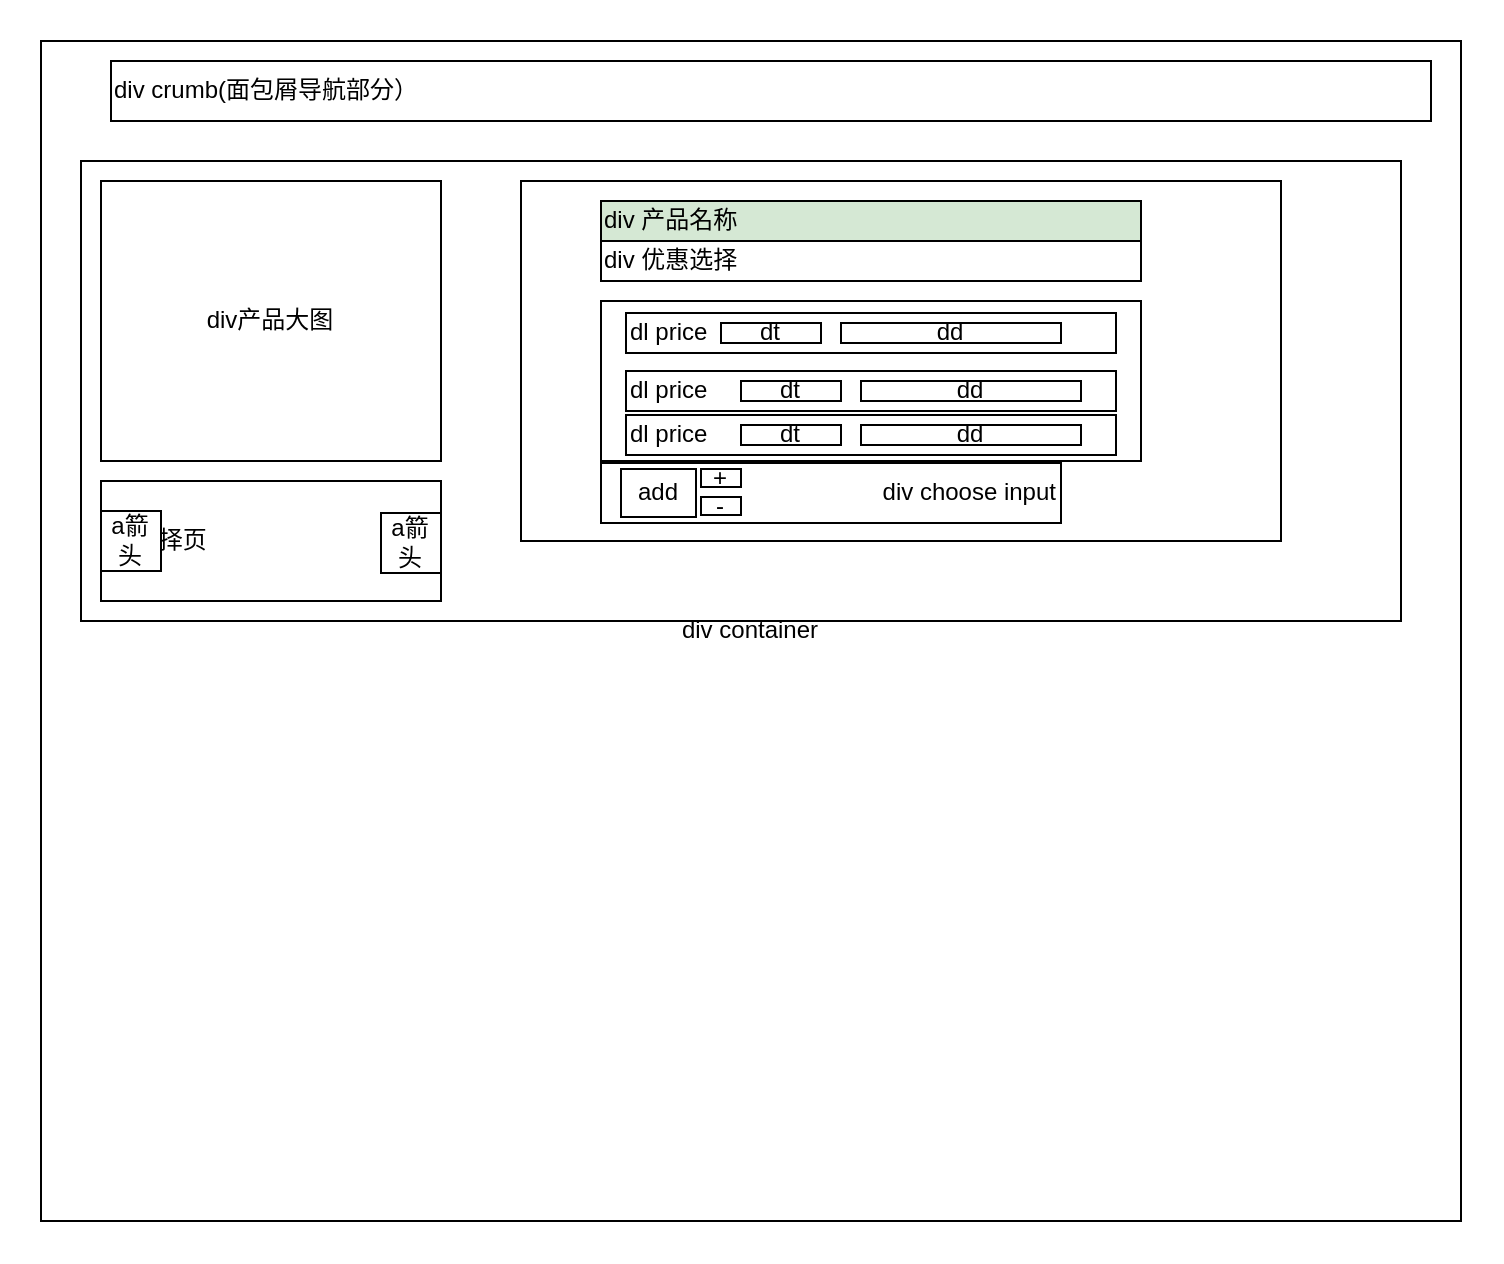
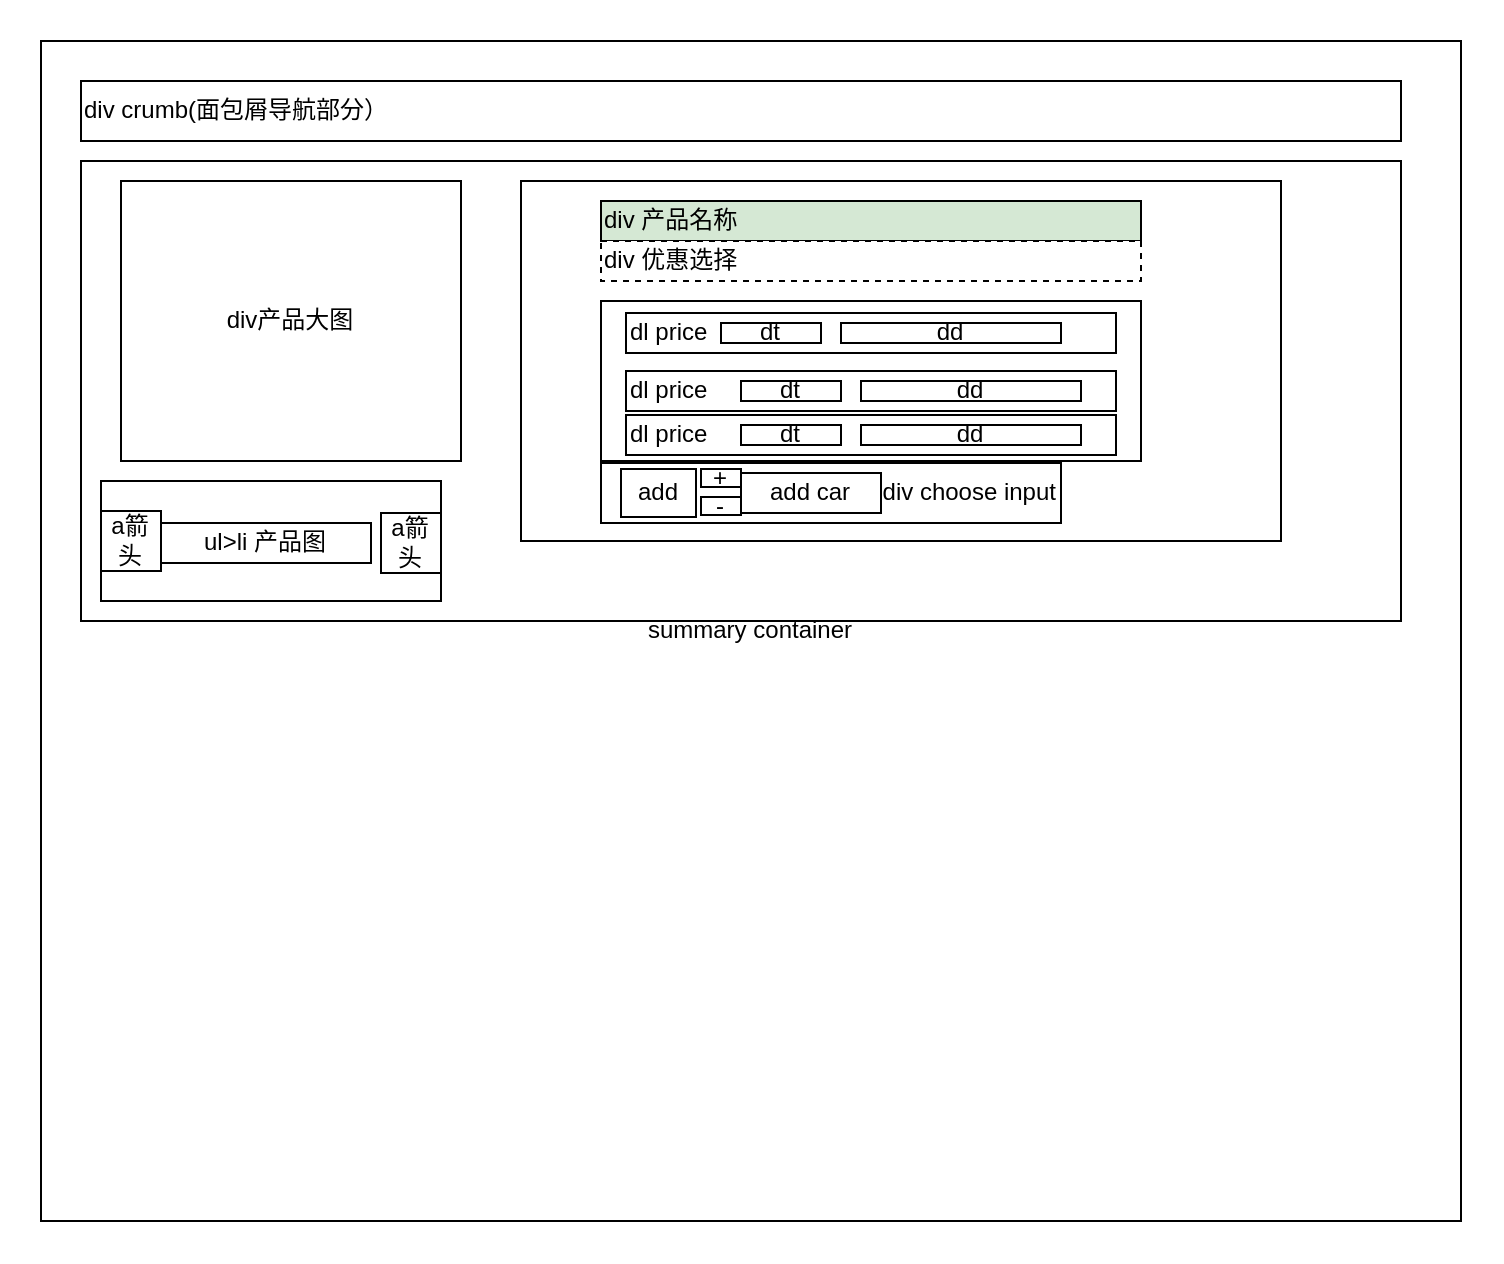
node "div crumb(面包屑导航部分）": moved (771, 91) -> (741, 111)
node "div 优惠选择": style solid -> dashed
node "div产品大图": moved (271, 321) -> (291, 321)
node "add car": added
node "ul>li 产品图": added
node "div container": label "div container" -> "summary container"
